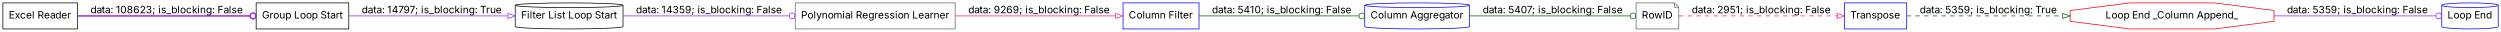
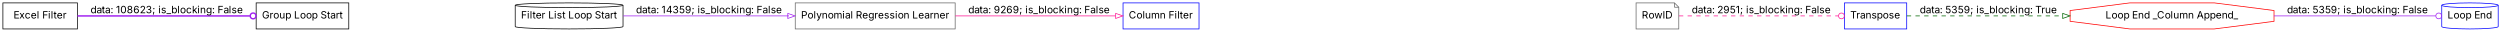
node "Excel Reader": label "Excel Reader" -> "Excel Filter"
edge "Group Loop Start" -> "Filter List Loop Start": removed, label "data: 14797; is_blocking: True"
edge "Filter List Loop Start" -> "Polynomial Regression Learner": arrowhead odot -> onormal
node "Column Aggregator": removed
edge "RowID" -> "Transpose": arrowhead onormal -> odot
